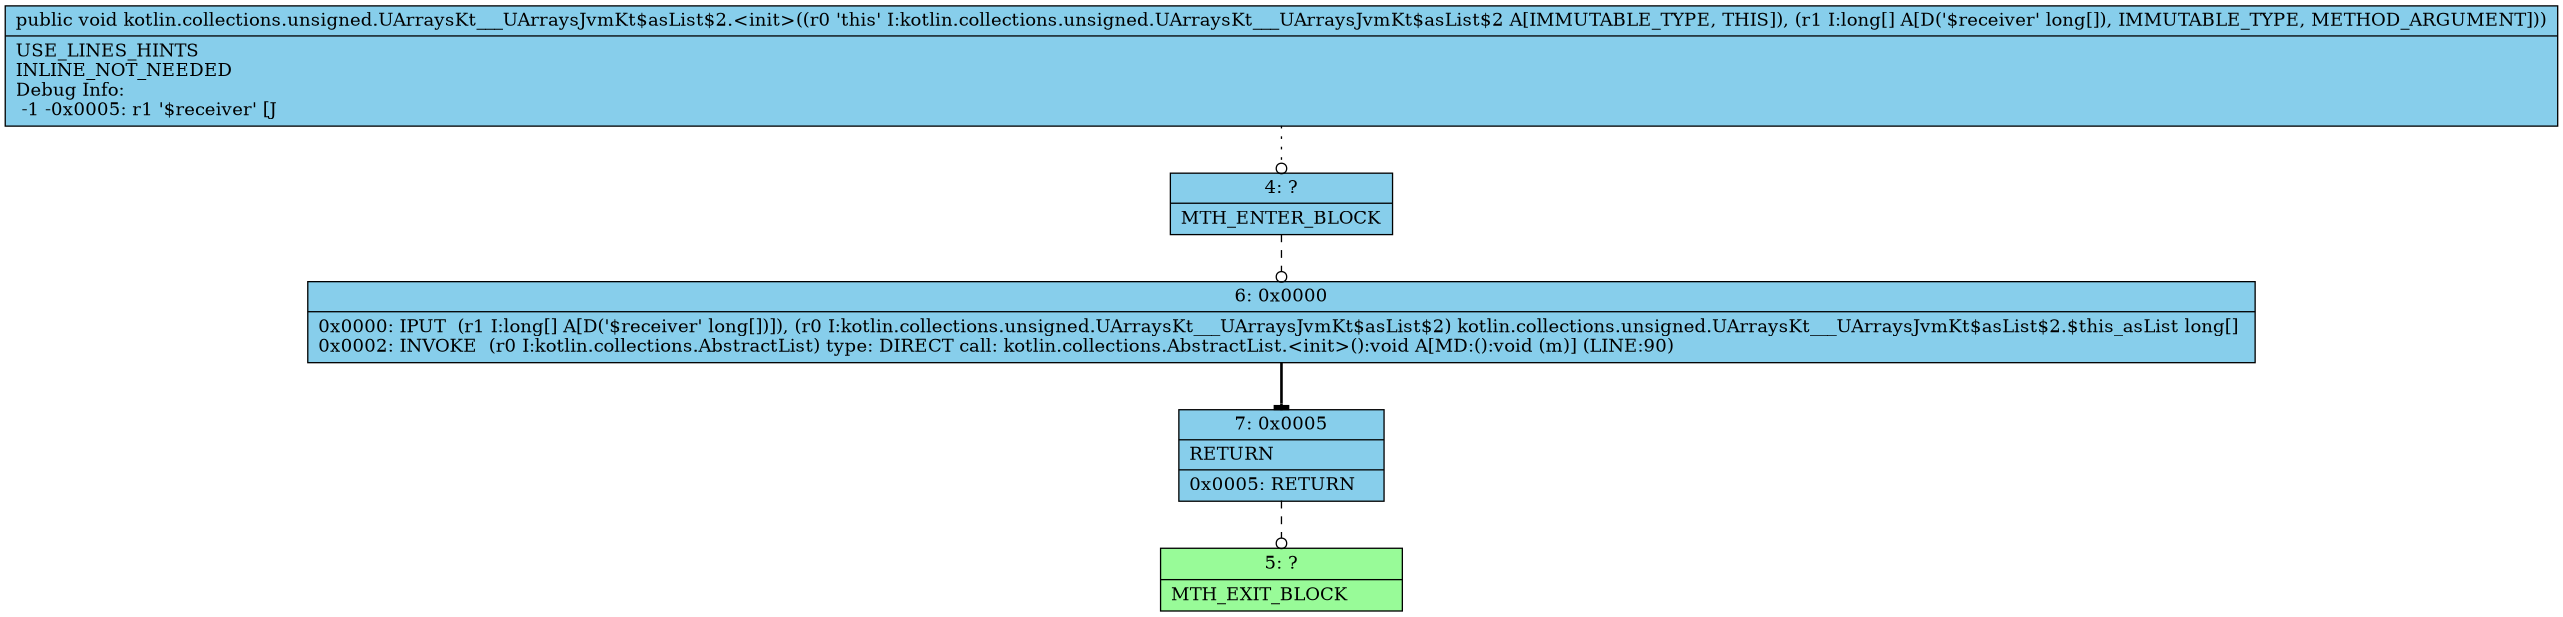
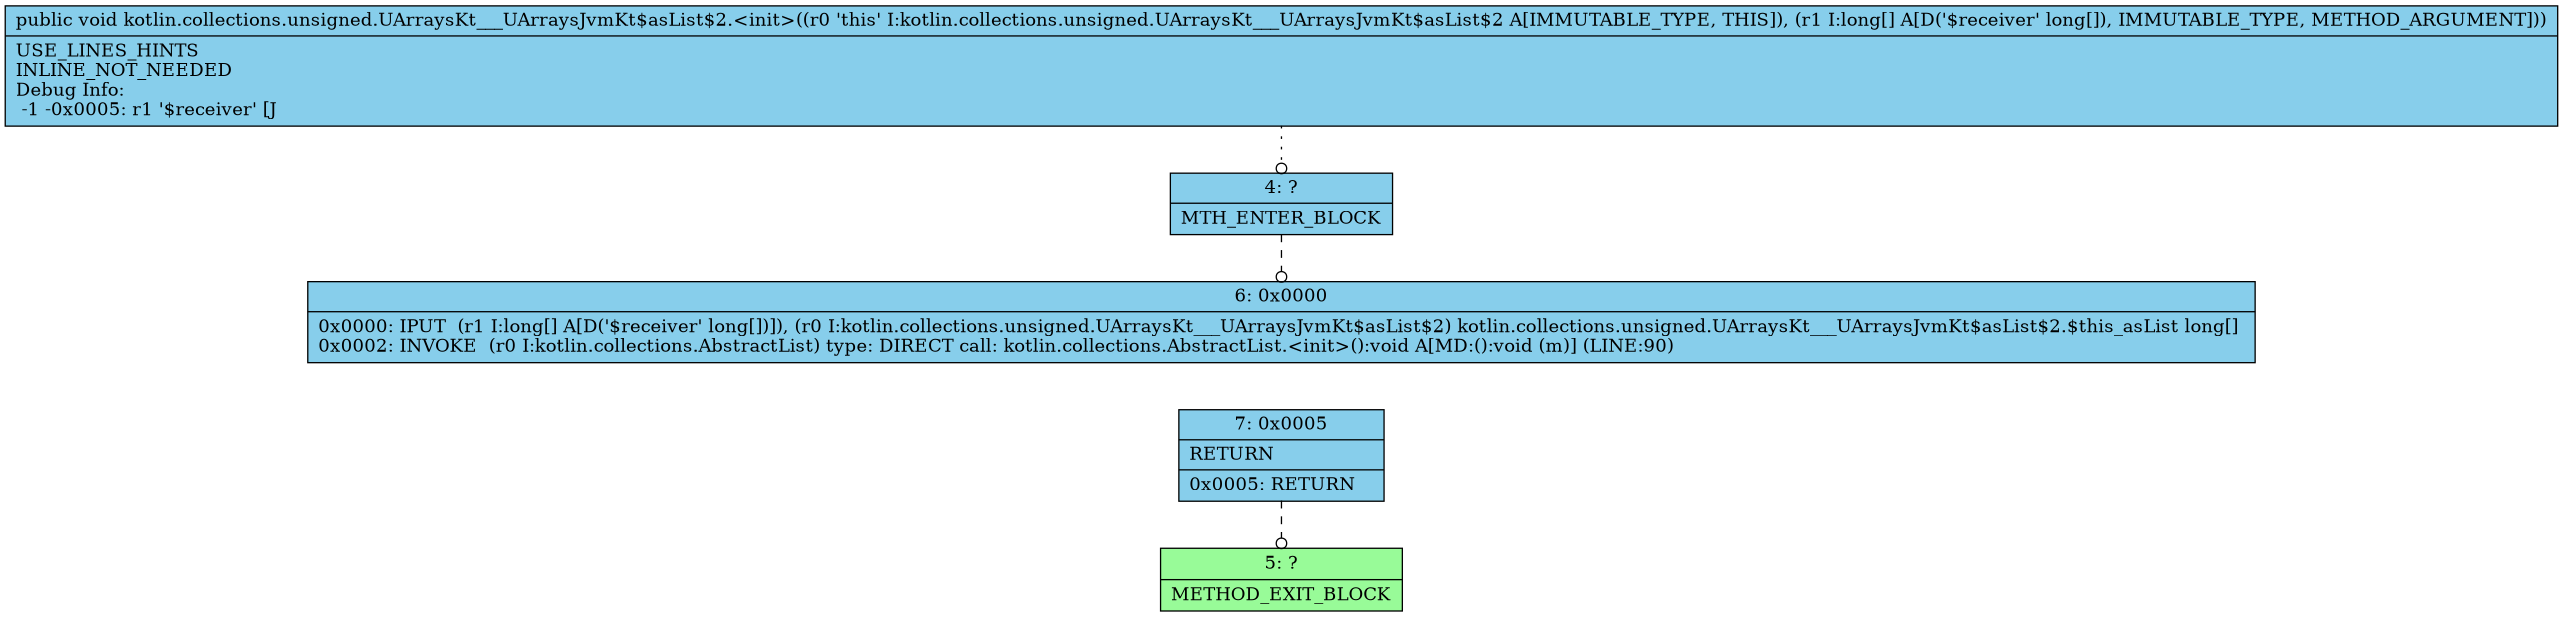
edge "6: 0x0000" -> "7: 0x0005": removed
node "5: ?": text "MTH_EXIT_BLOCK" -> "METHOD_EXIT_BLOCK"
